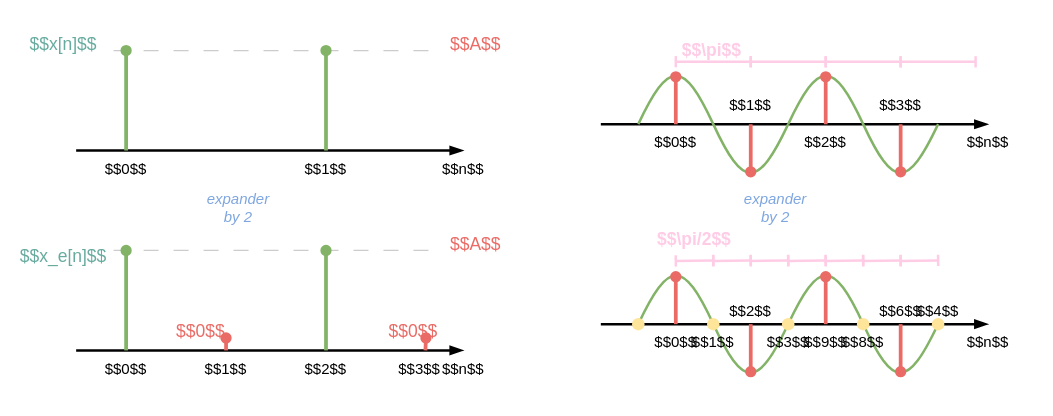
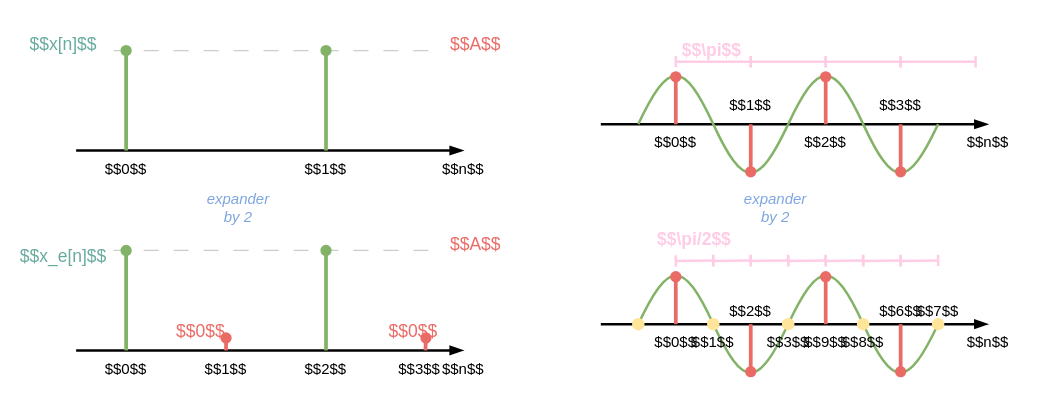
node "$$4$$": label "$$4$$" -> "$$7$$"
